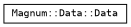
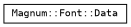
node "Magnum::Data::Data": label "Magnum::Data::Data" -> "Magnum::Font::Data"
